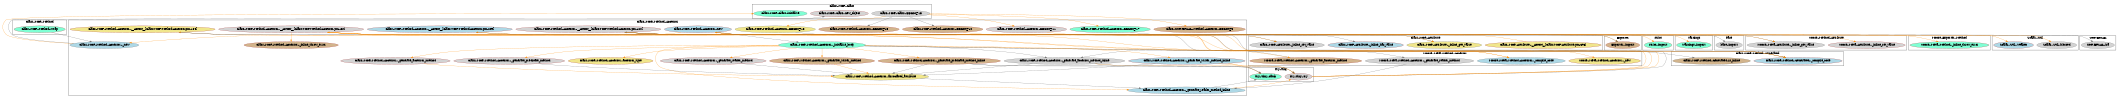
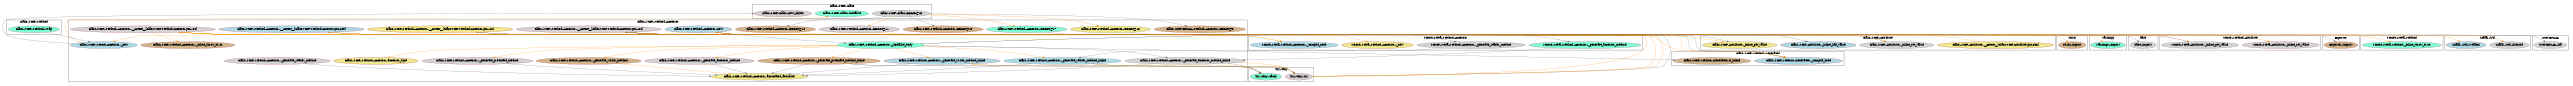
edge "Class::MOP::Class::BEGIN@15" -> "Class::UNIVERSAL::Method::Accessor::BEGIN@3": color darkorange -> gray40
edge "Class::MOP::Method::Accessor::BEGIN@15" -> "Exporter::import": removed
cluster "Moose::Exporter::Method": label "Moose::Exporter::Method" -> "Moose::Meta::Method"
node "Class::MOP::Method::Accessor::_new": label "Class::MOP::Method::Accessor::_new" -> "Class::MOP::Moose::Accessor::_new"
node "strict::import": fillcolor aquamarine -> tan
edge "Class::MOP::Method::Accessor::_initialize_body" -> "Moose::Meta::Method::Accessor::_generate_accessor_method": color darkorange -> gray40
edge "Class::MOP::Method::Accessor::_initialize_body" -> "Class::MOP::Method::Accessor::_generate_reader_method": removed
node "Moose::Meta::Method::Accessor::_generate_accessor_method": fillcolor tan -> aquamarine
edge "Class::MOP::Method::Accessor::_generate_writer_method_inline" -> "Try::Tiny::try": reversed
edge "Class::MOP::Method::Accessor::_generate_accessor_method" -> "Class::MOP::Method::Accessor::associated_attribute": color darkorange -> gray40
edge "Class::MOP::Method::Accessor::associated_attribute" -> "Class::MOP::Method::Accessor::_generate_reader_method_inline": reversed
